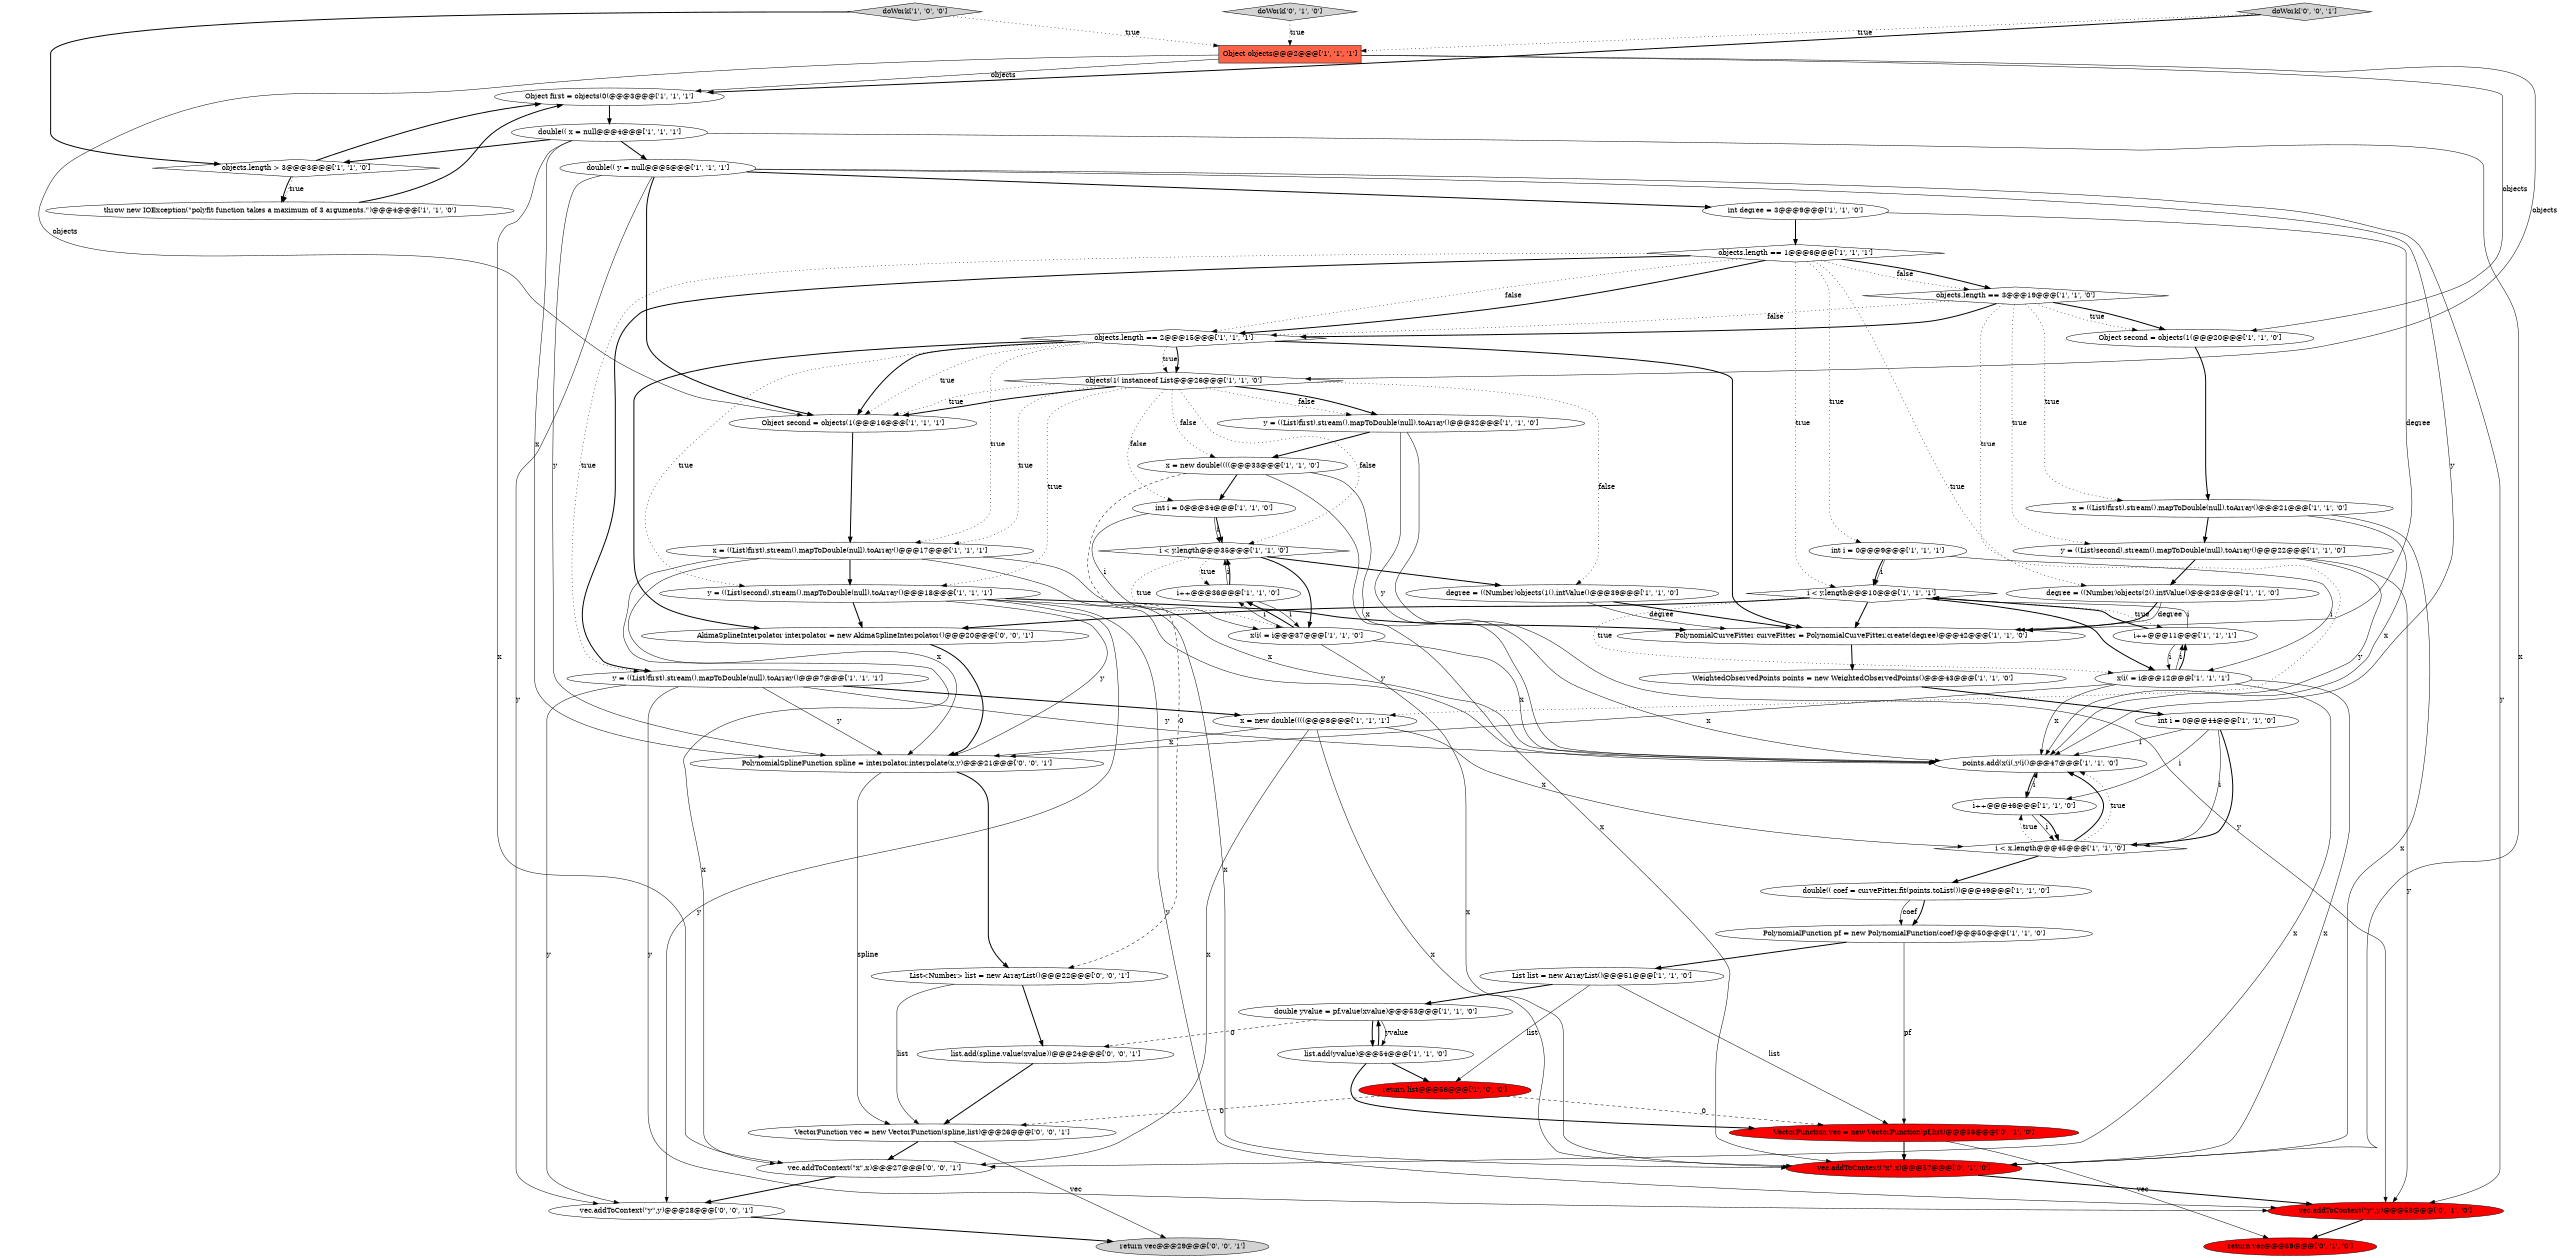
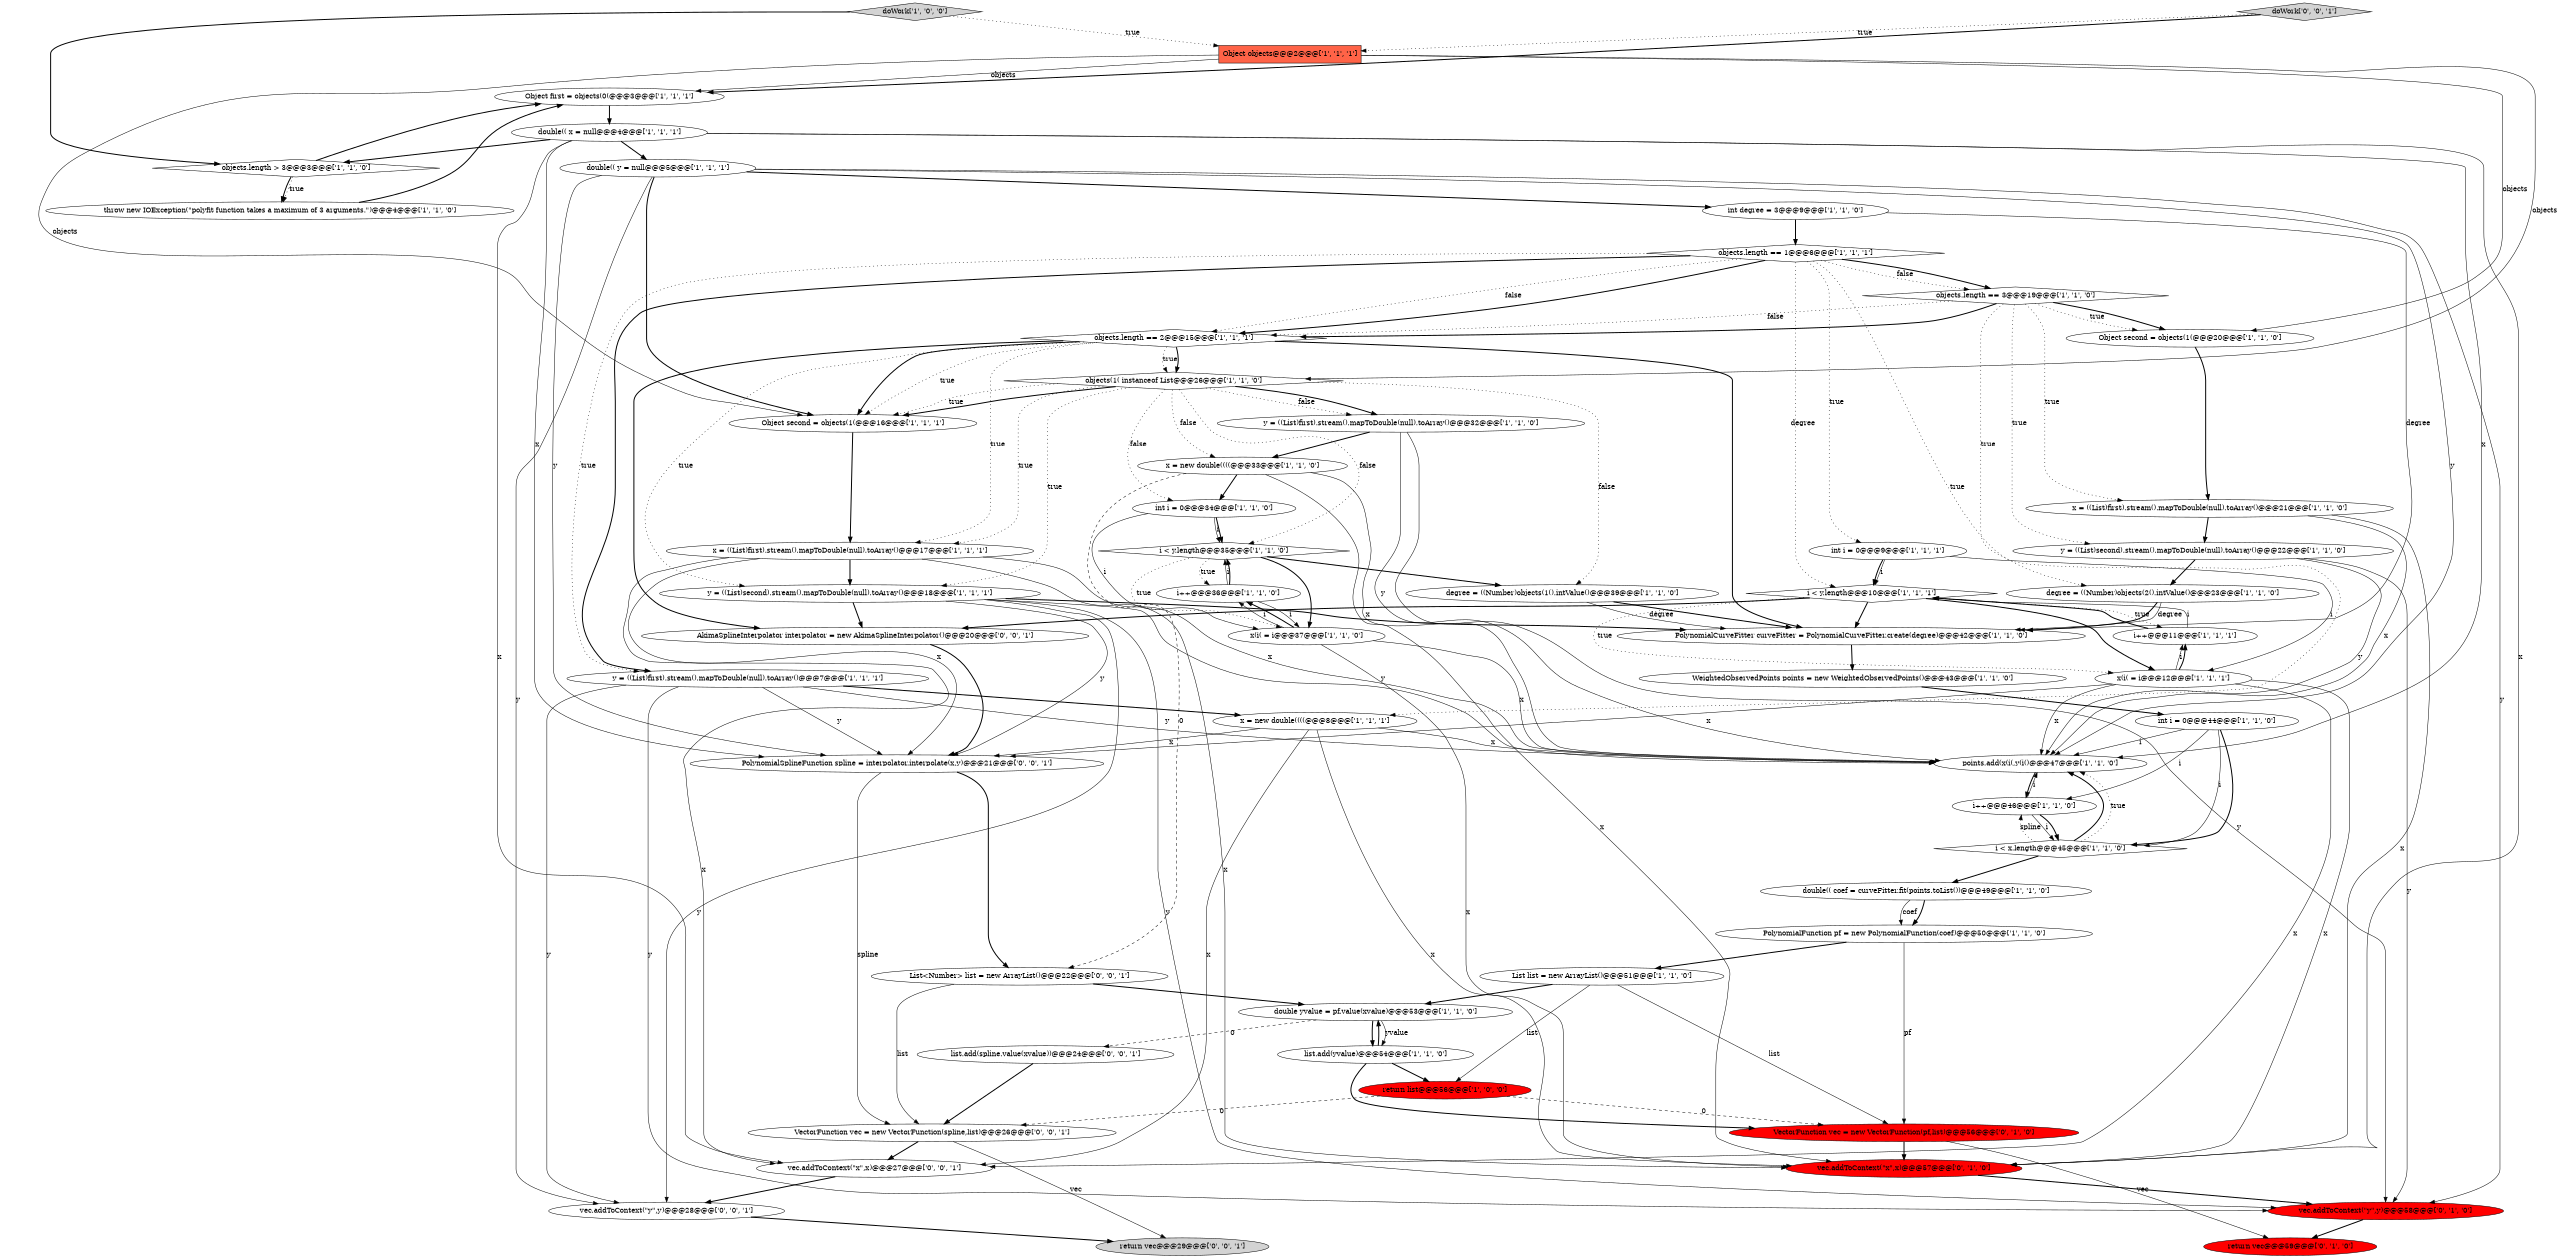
node "doWork['0', '1', '0']": removed
edge "double(( x = null@@@4@@@['1', '1', '1']" -> "points.add(x(i(,y(i()@@@47@@@['1', '1', '0']": added, label "x"
edge "objects.length == 1@@@6@@@['1', '1', '1']" -> "i < y.length@@@10@@@['1', '1', '1']": label "true" -> "degree"
edge "i++@@@11@@@['1', '1', '1']" -> "x(i( = i@@@12@@@['1', '1', '1']": removed, label "i"
edge "x = new double((((@@@8@@@['1', '1', '1']" -> "i < x.length@@@45@@@['1', '1', '0']": now "x = new double((((@@@8@@@['1', '1', '1']" -> "points.add(x(i(,y(i()@@@47@@@['1', '1', '0']"
edge "i < x.length@@@45@@@['1', '1', '0']" -> "i++@@@46@@@['1', '1', '0']": label "true" -> "spline"
edge "List<Number> list = new ArrayList()@@@22@@@['0', '0', '1']" -> "list.add(spline.value(xvalue))@@@24@@@['0', '0', '1']": now "List<Number> list = new ArrayList()@@@22@@@['0', '0', '1']" -> "double yvalue = pf.value(xvalue)@@@53@@@['1', '1', '0']"
